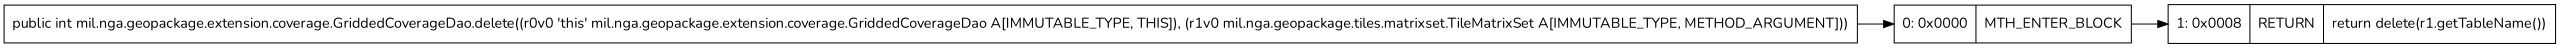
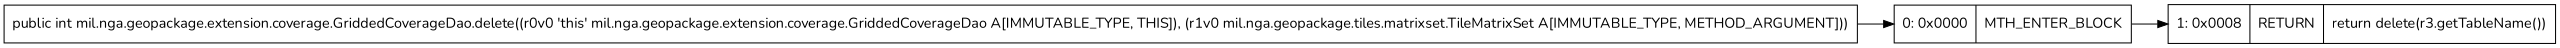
node "1: 0x0008": text "return delete(r1.getTableName())" -> "return delete(r3.getTableName())"
